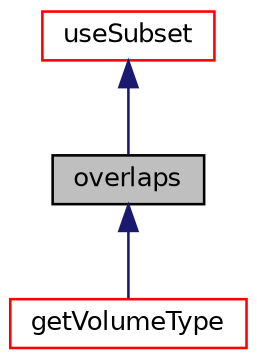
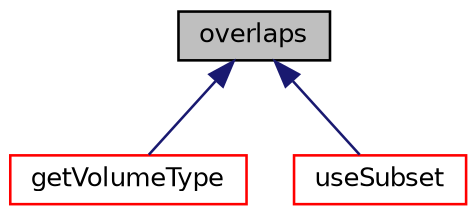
edge "overlaps" -> "useSubset": reversed
